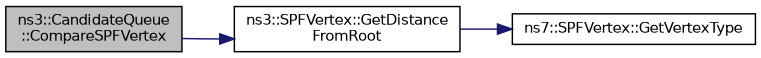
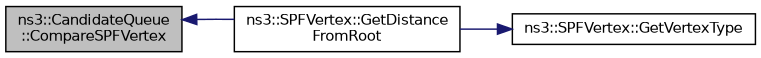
node "ns7::SPFVertex::GetVertexType": label "ns7::SPFVertex::GetVertexType" -> "ns3::SPFVertex::GetVertexType"
edge "ns3::CandidateQueue ::CompareSPFVertex" -> "ns3::SPFVertex::GetDistance FromRoot": reversed
